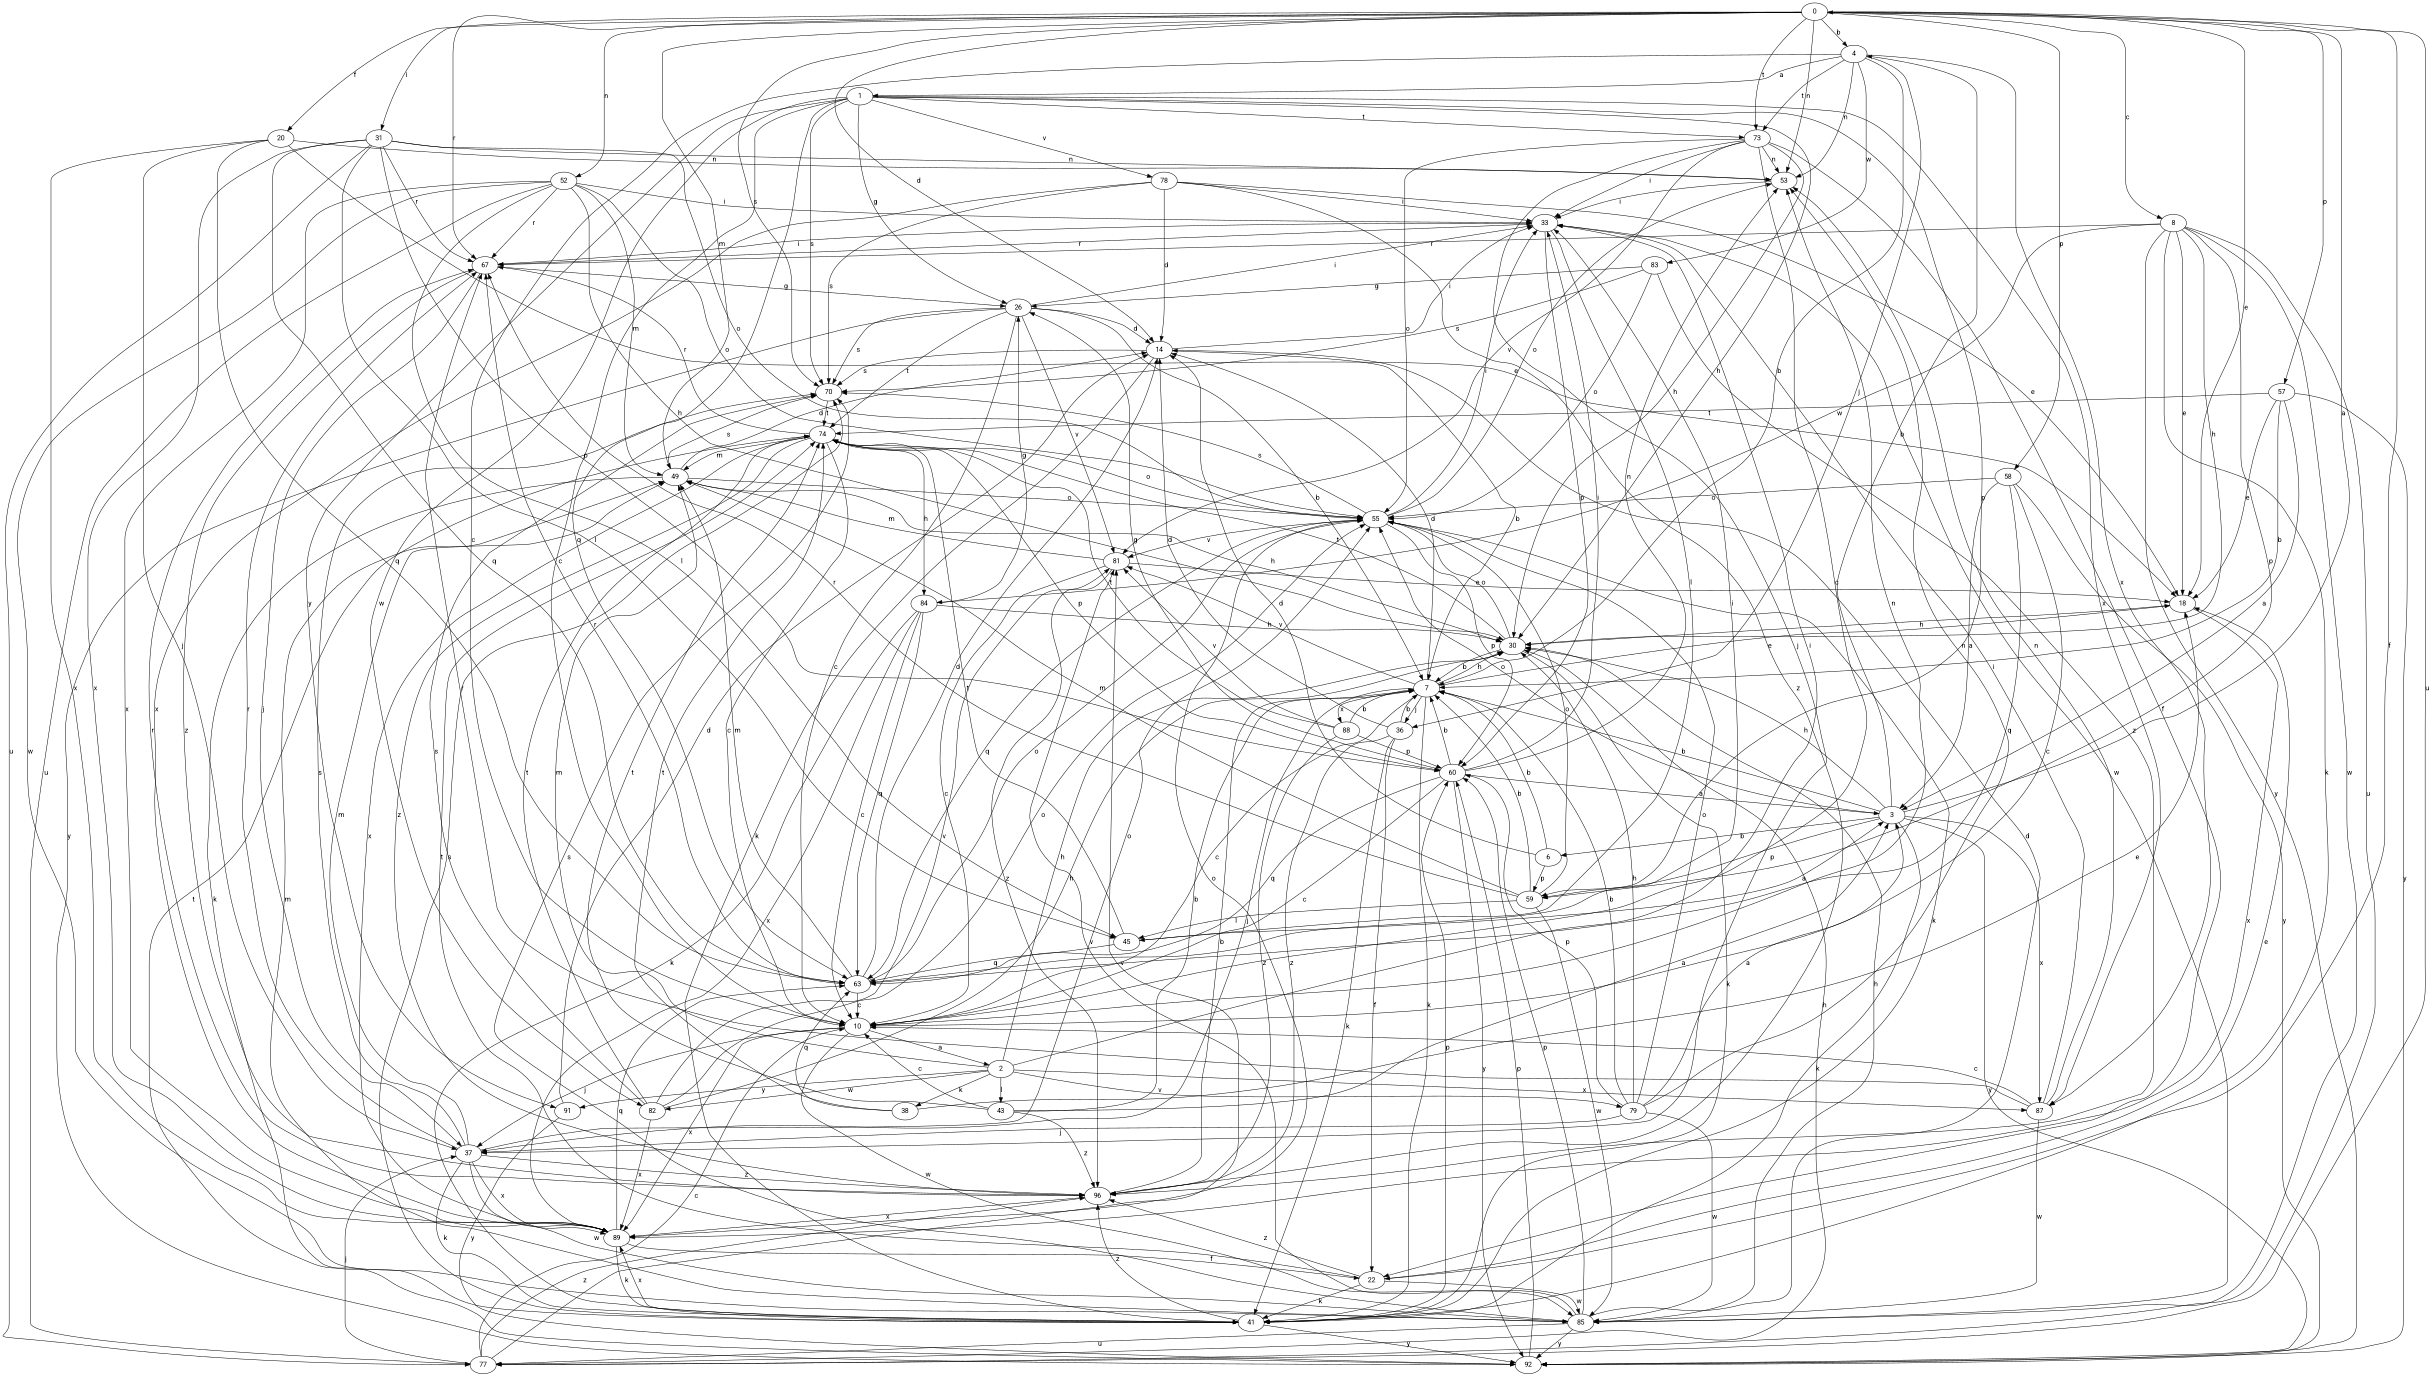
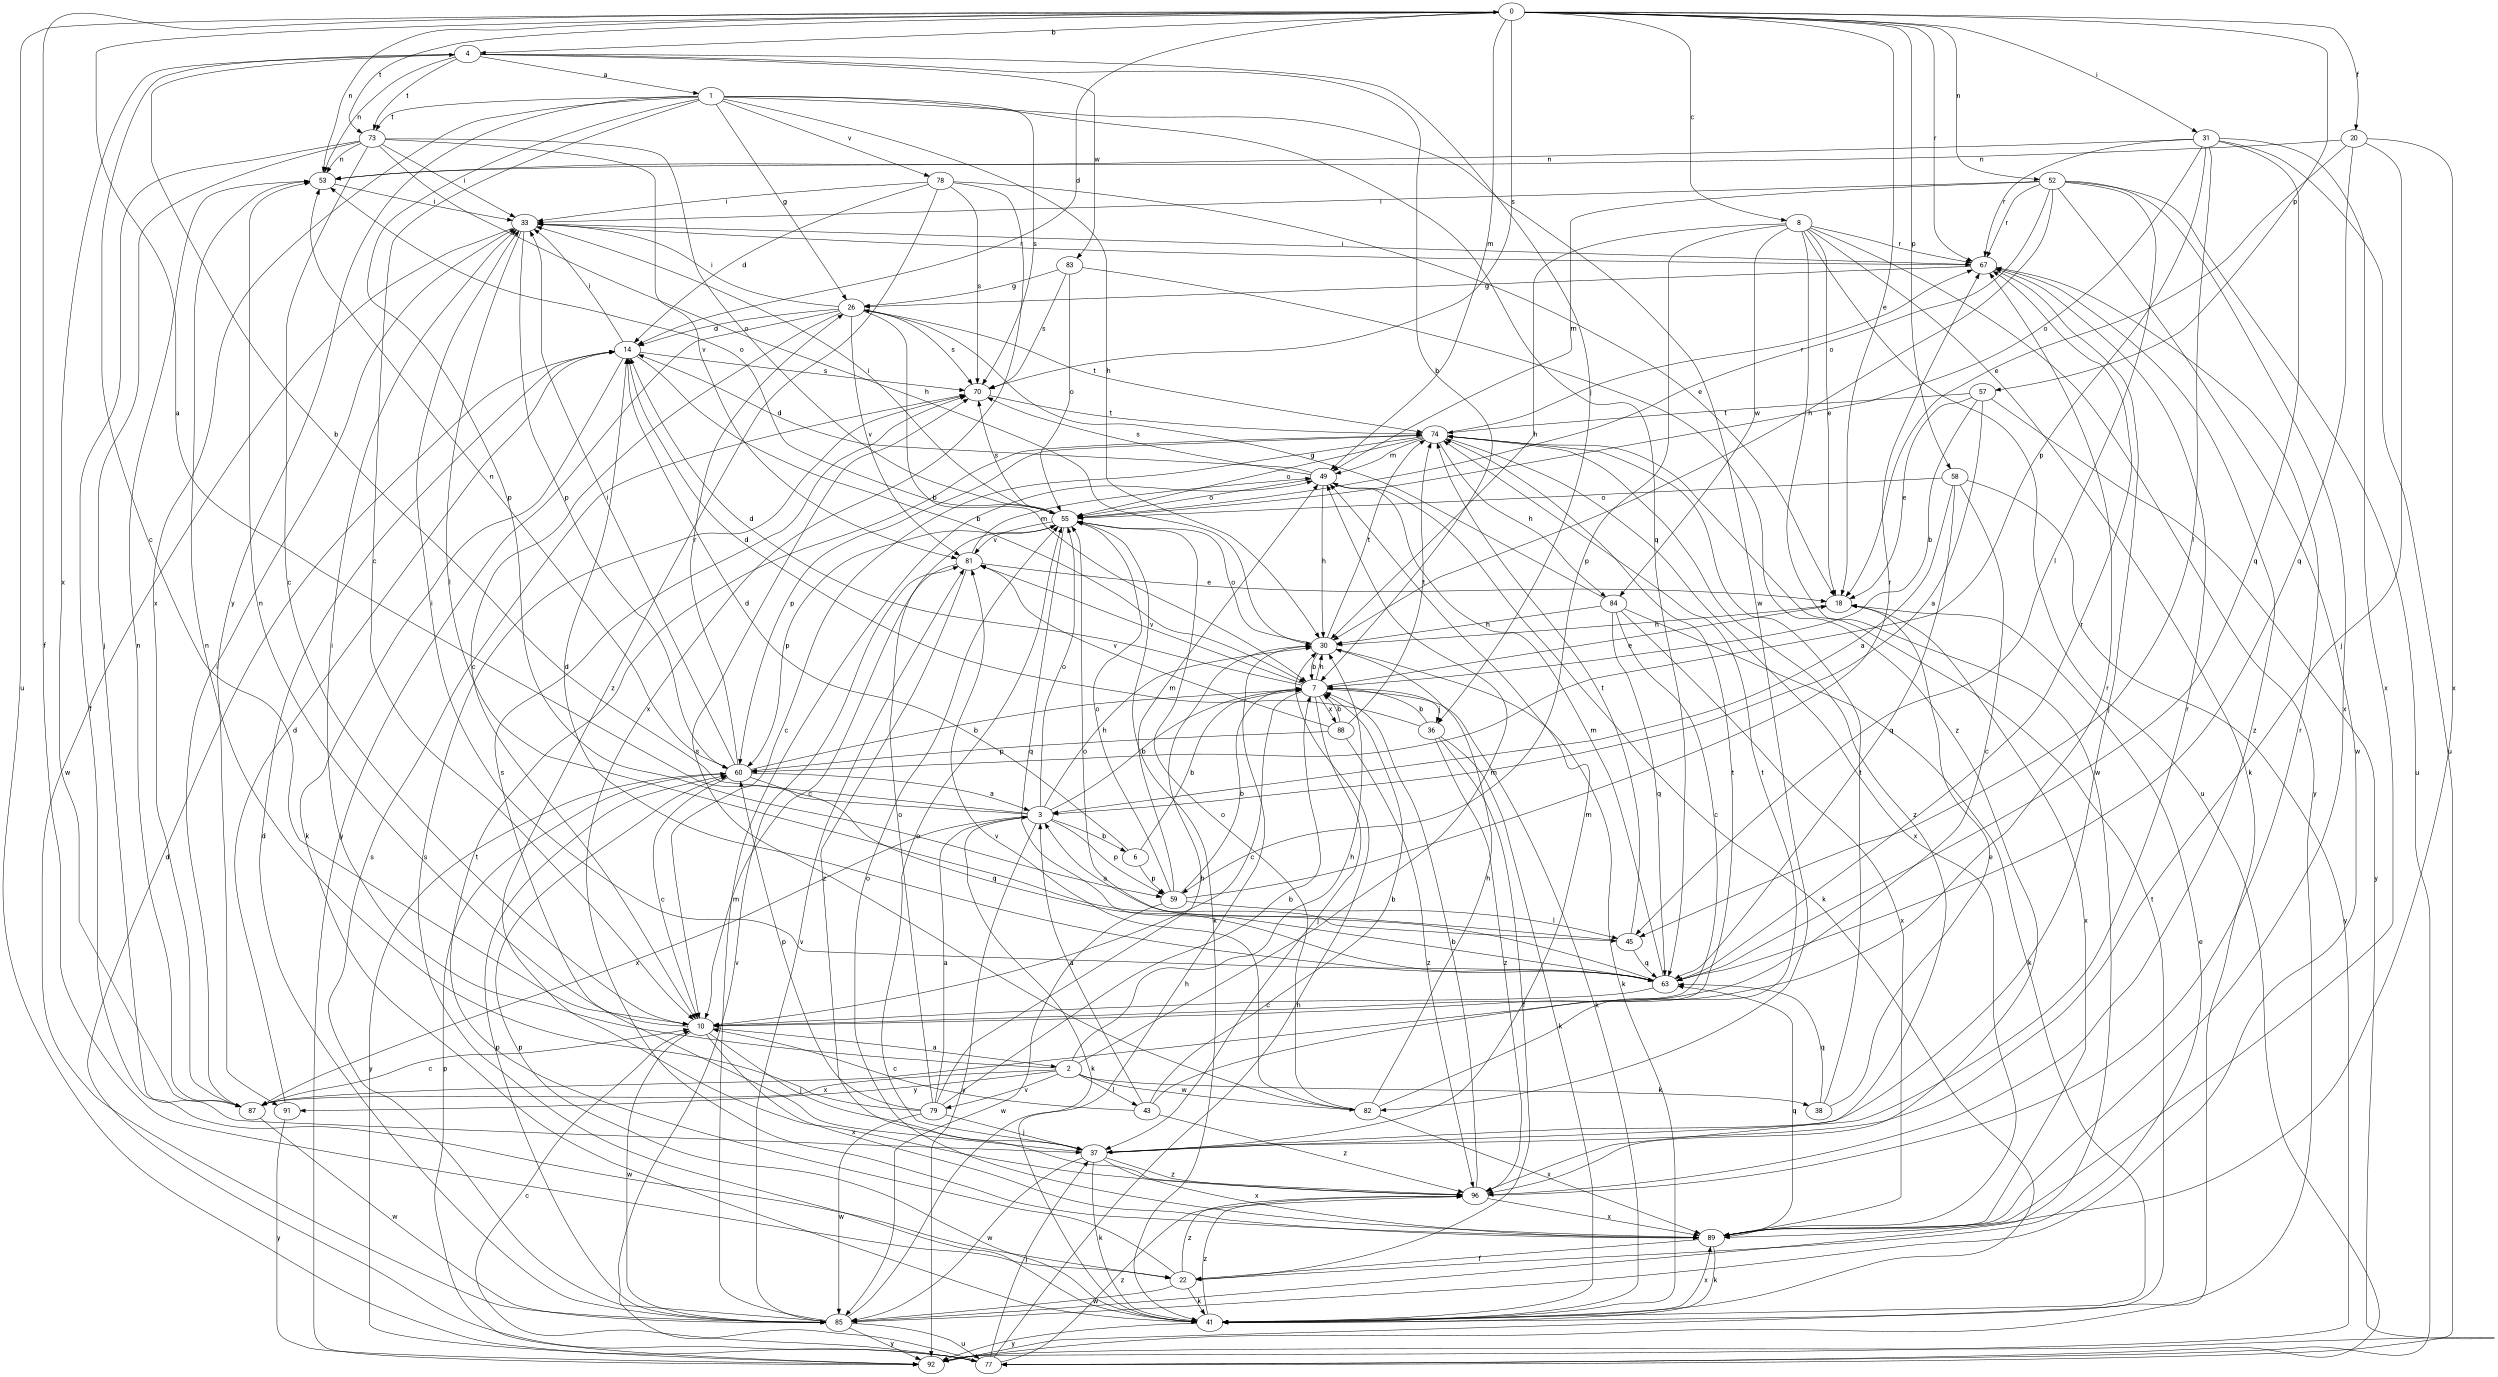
edge "60" -> "26": label "g" -> "r"
edge "77" -> "14": added, label "d"
